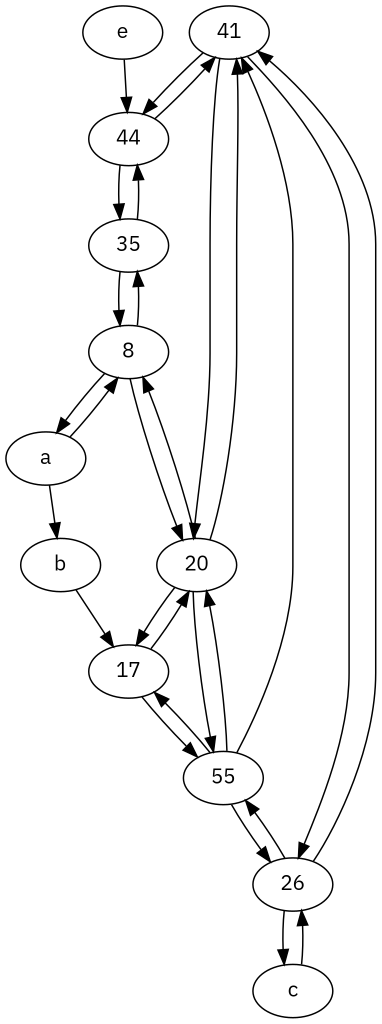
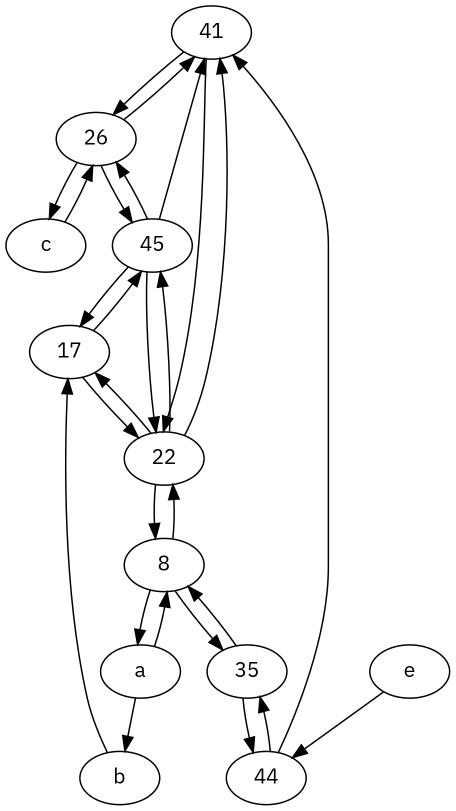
edge "41" -> "44": removed
node "20": label "20" -> "22"
node "55": label "55" -> "45"
